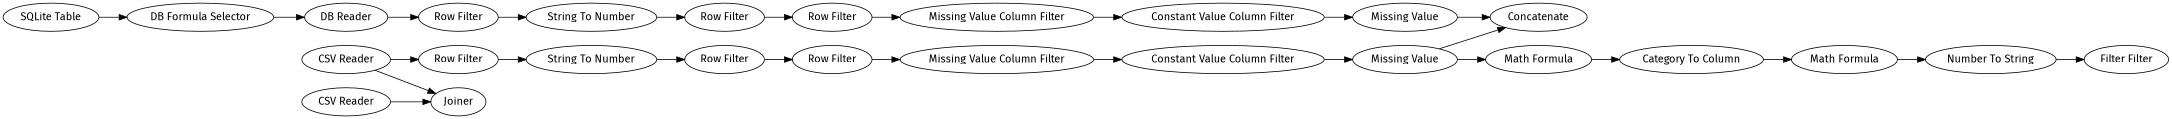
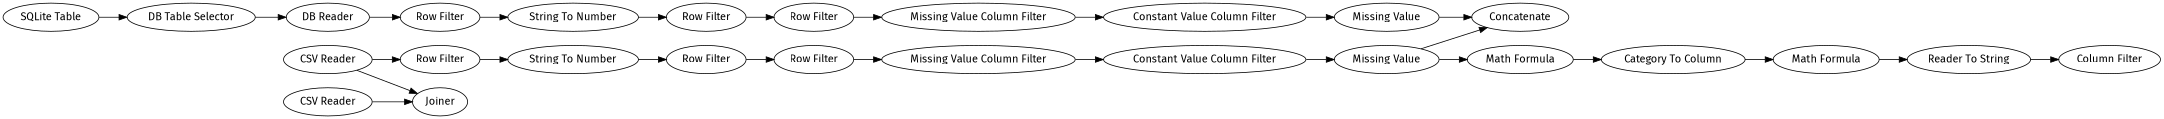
node "DB Formula Selector": label "DB Formula Selector" -> "DB Table Selector"
node "Number To String": label "Number To String" -> "Reader To String"
node "Filter Filter": label "Filter Filter" -> "Column Filter"
